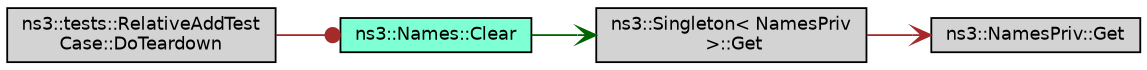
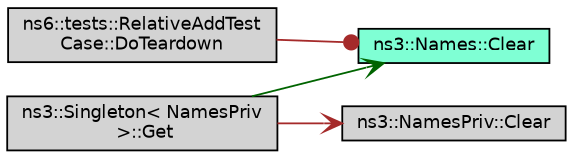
node "ns3::tests::RelativeAddTest Case::DoTeardown": label "ns3::tests::RelativeAddTest Case::DoTeardown" -> "ns6::tests::RelativeAddTest Case::DoTeardown"
edge "ns3::Names::Clear" -> "ns3::Singleton< NamesPriv >::Get": reversed
node "ns3::NamesPriv::Get": label "ns3::NamesPriv::Get" -> "ns3::NamesPriv::Clear"
